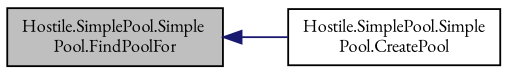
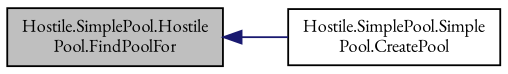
node "Hostile.SimplePool.Simple Pool.FindPoolFor": label "Hostile.SimplePool.Simple Pool.FindPoolFor" -> "Hostile.SimplePool.Hostile Pool.FindPoolFor"
